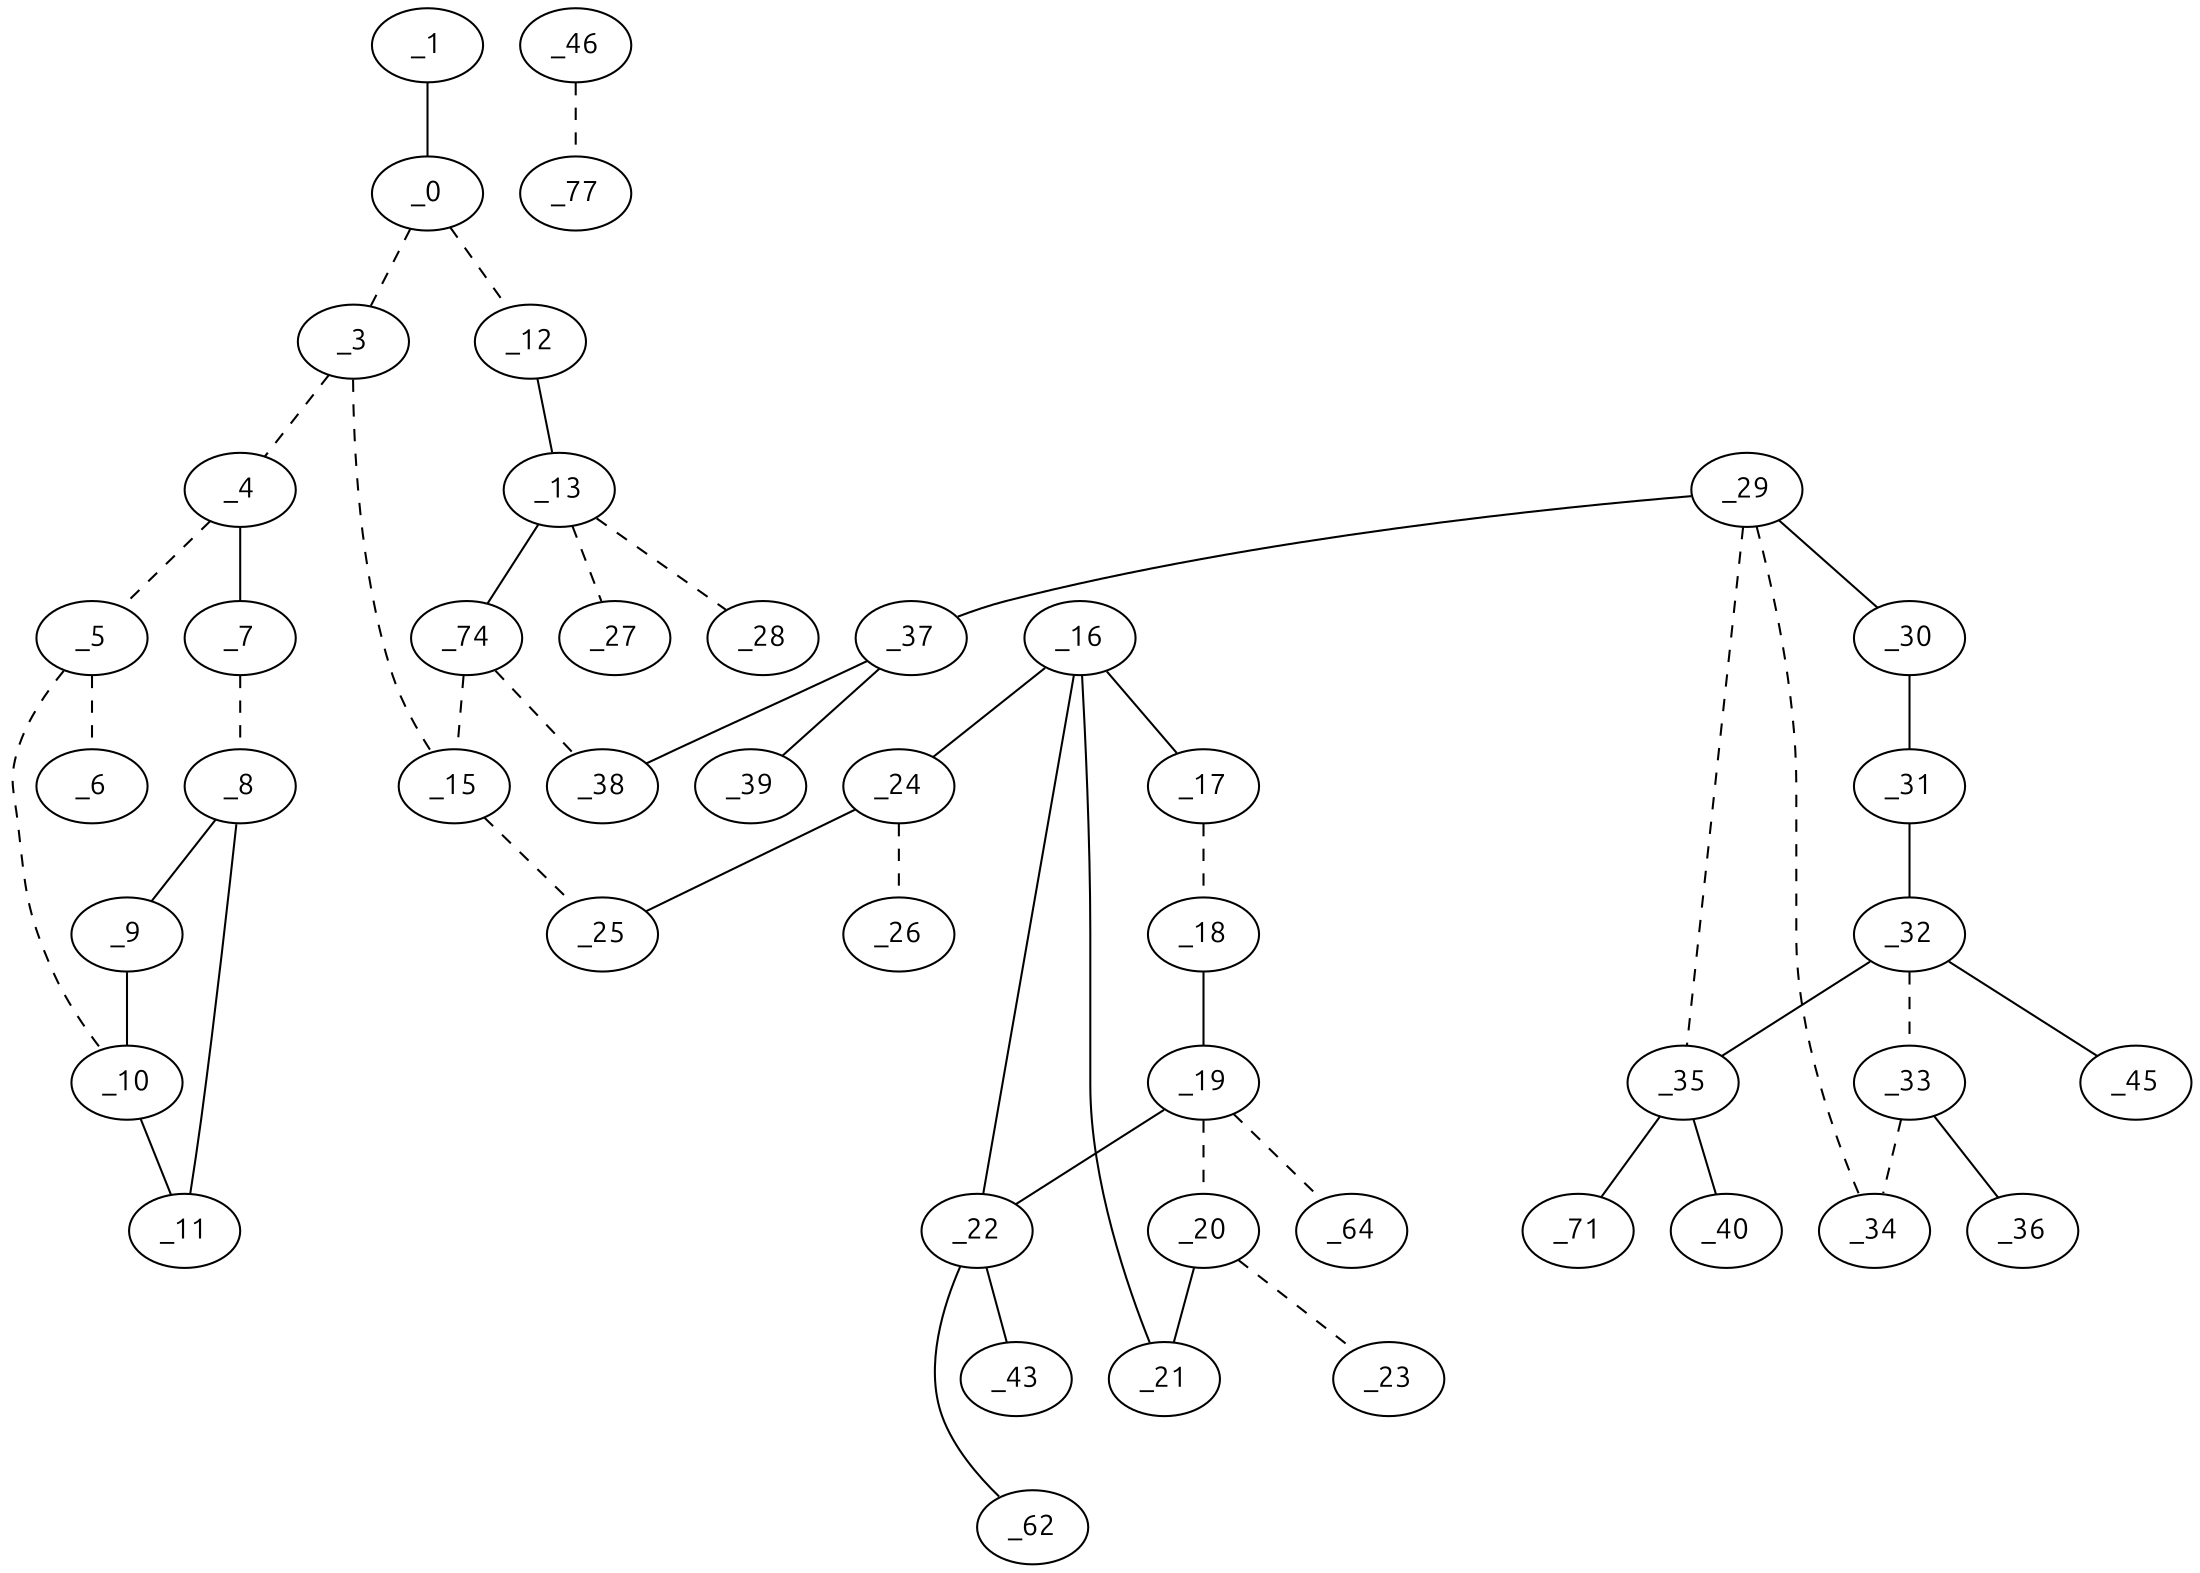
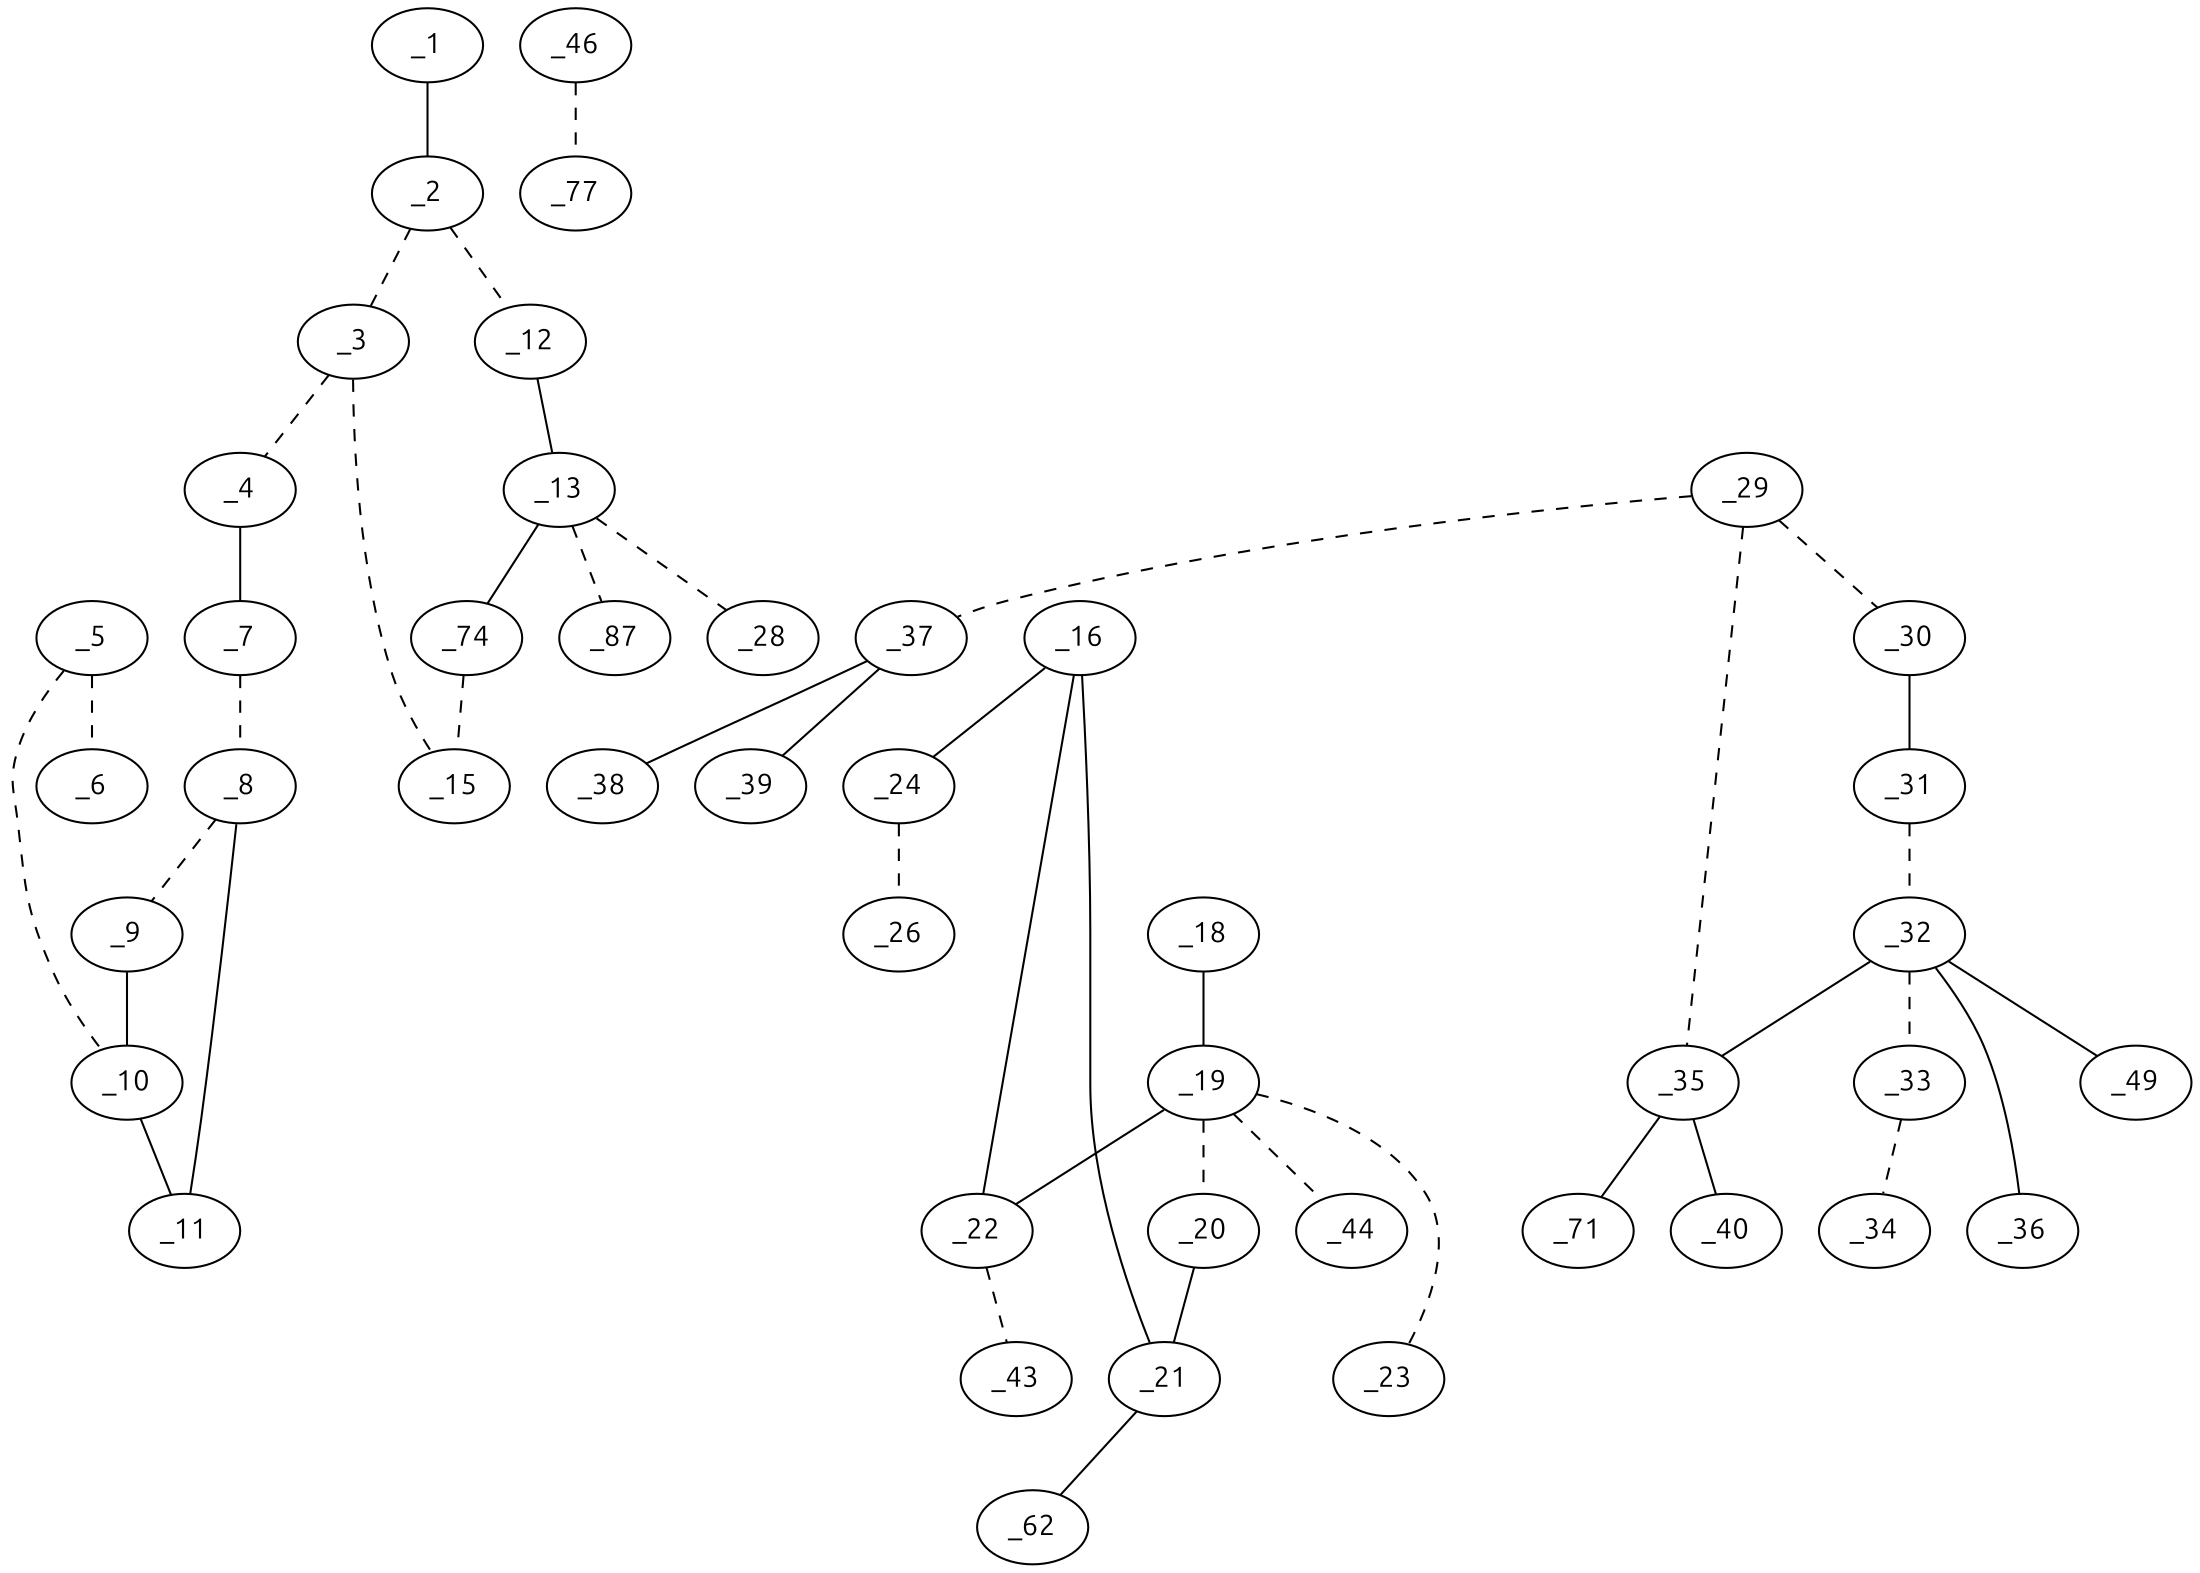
node "_0": label "_0" -> "_2"
edge "_29" -- "_37": style solid -> dashed
edge "_4" -- "_5": removed
edge "_29" -- "_30": style solid -> dashed
node "_27": label "_27" -> "_87"
edge "_74" -- "_38": removed
node "_17": removed
edge "_8" -- "_9": style solid -> dashed
edge "_31" -- "_32": style solid -> dashed
edge "_29" -- "_34": removed
node "_25": removed
node "_45": label "_45" -> "_49"
edge "_33" -- "_36": now "_32" -- "_36"
node "_64": label "_64" -> "_44"
edge "_22" -- "_43": style solid -> dashed
edge "_20" -- "_23": now "_19" -- "_23"
edge "_22" -- "_62": now "_21" -- "_62"
